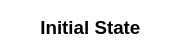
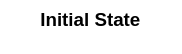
node "Initial State": moved (90, 27) -> (90, 19)
